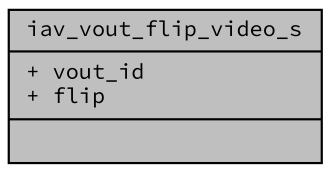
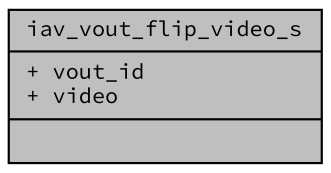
node "iav_vout_flip_video_s": text "+ flip" -> "+ video"
